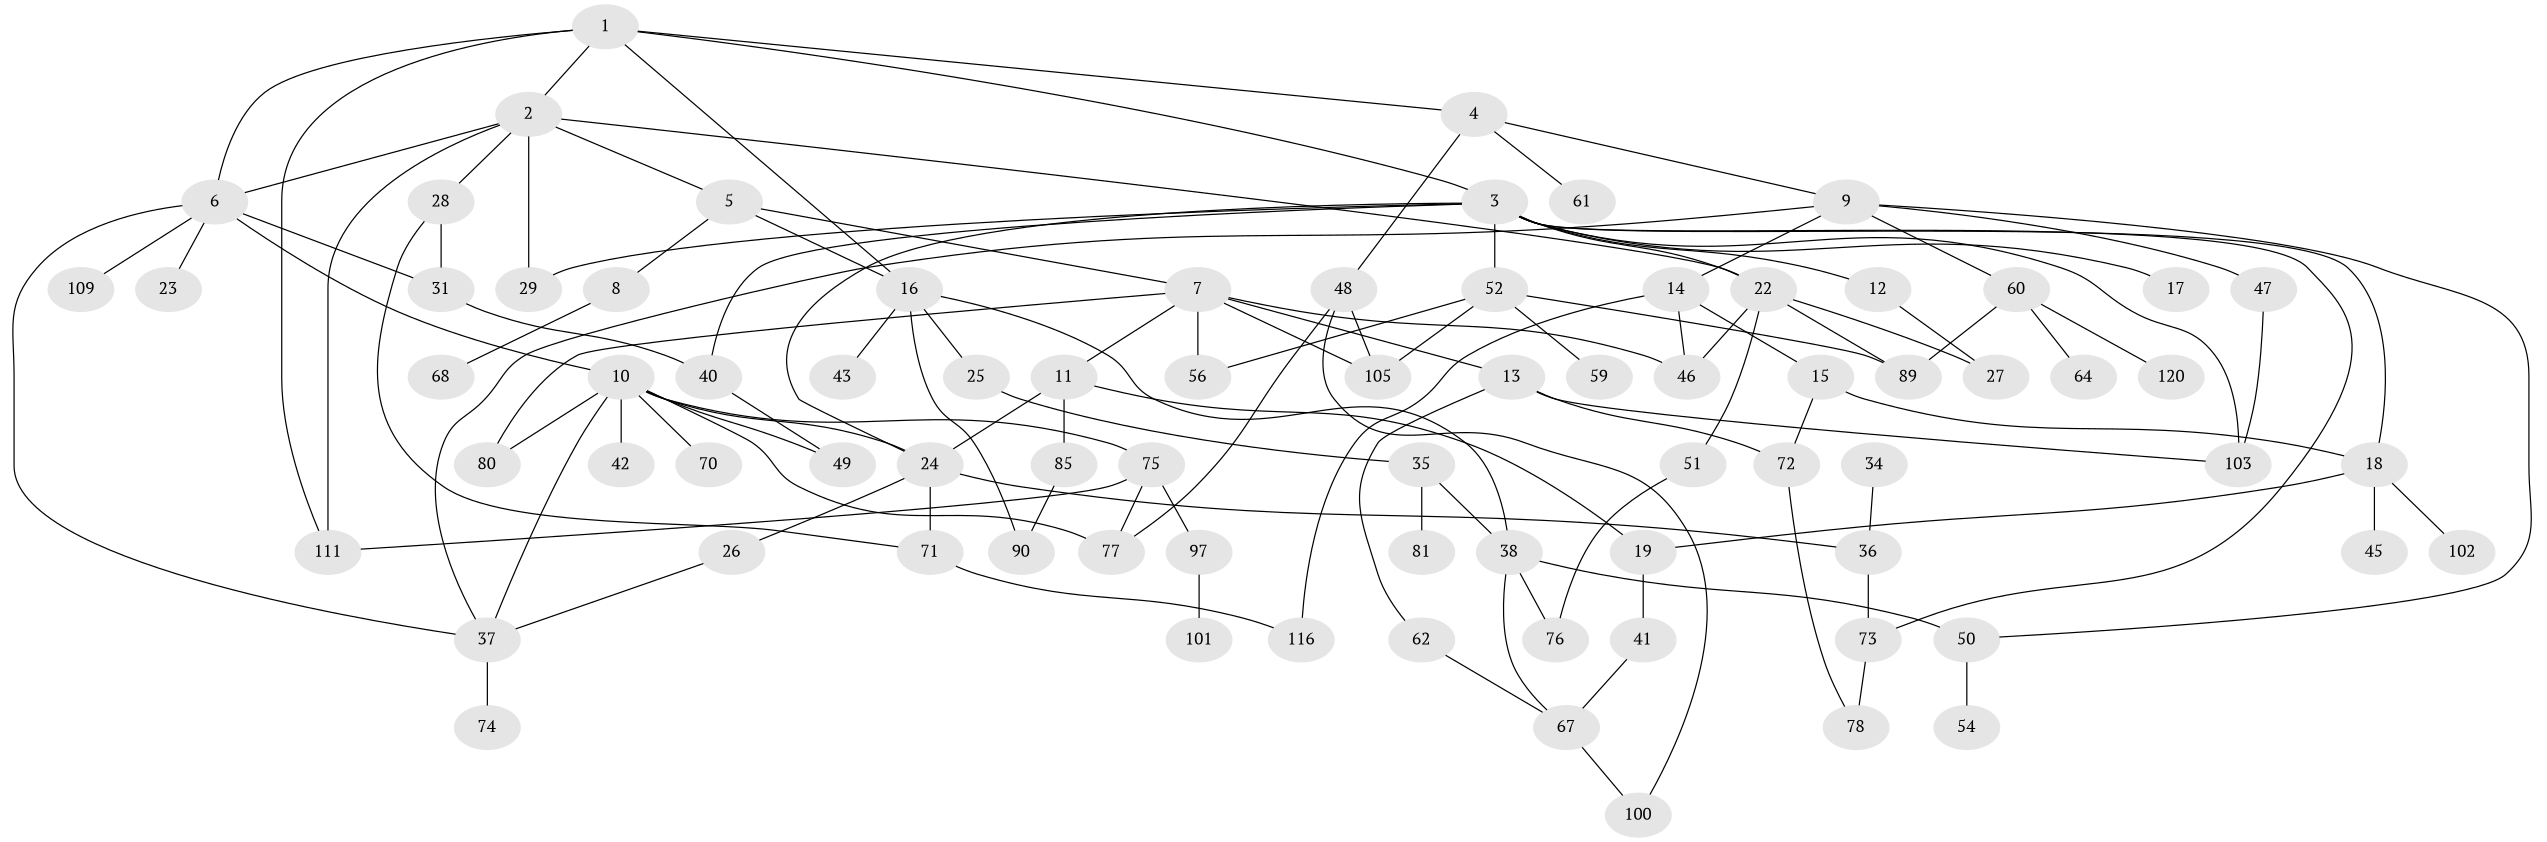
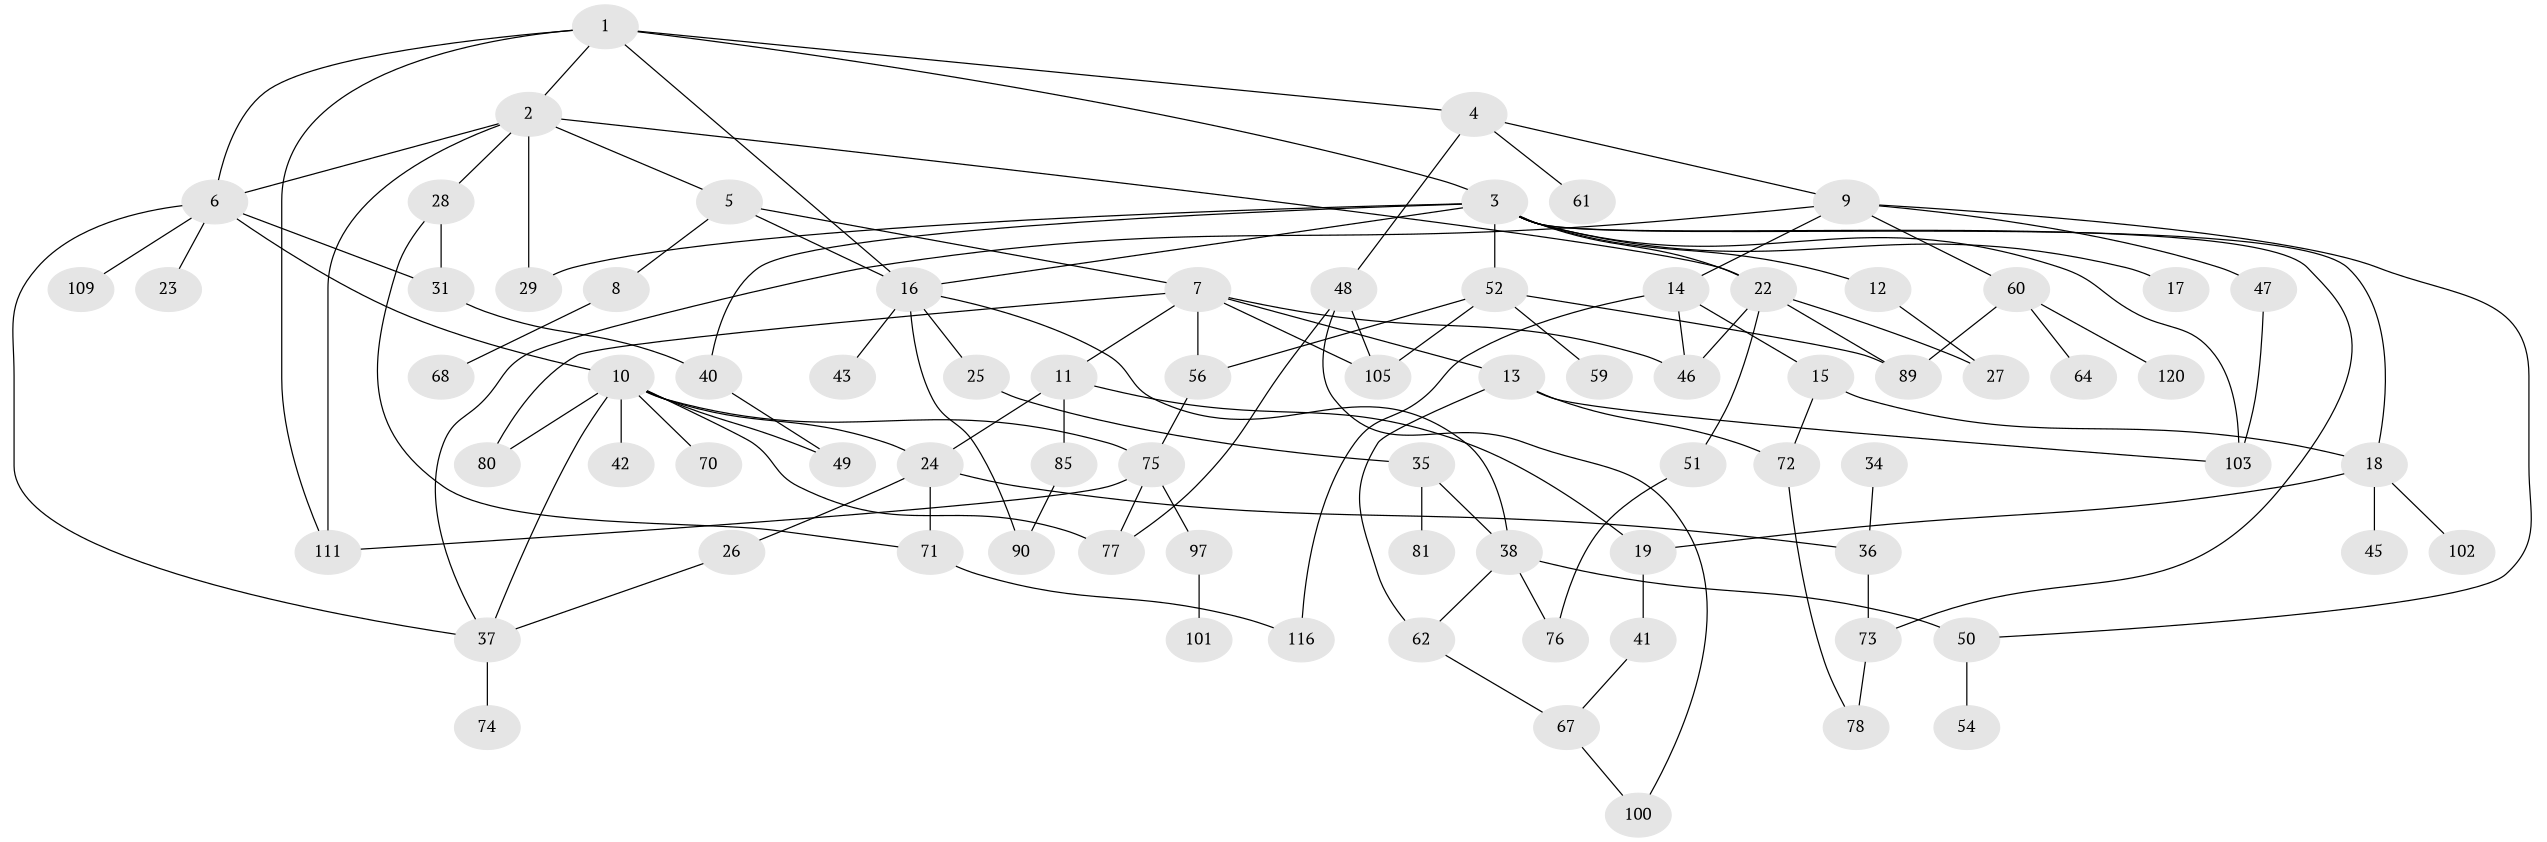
edge "3" -- "24": now "3" -- "16"
edge "56" -- "75": added
edge "38" -- "67": now "38" -- "62"
